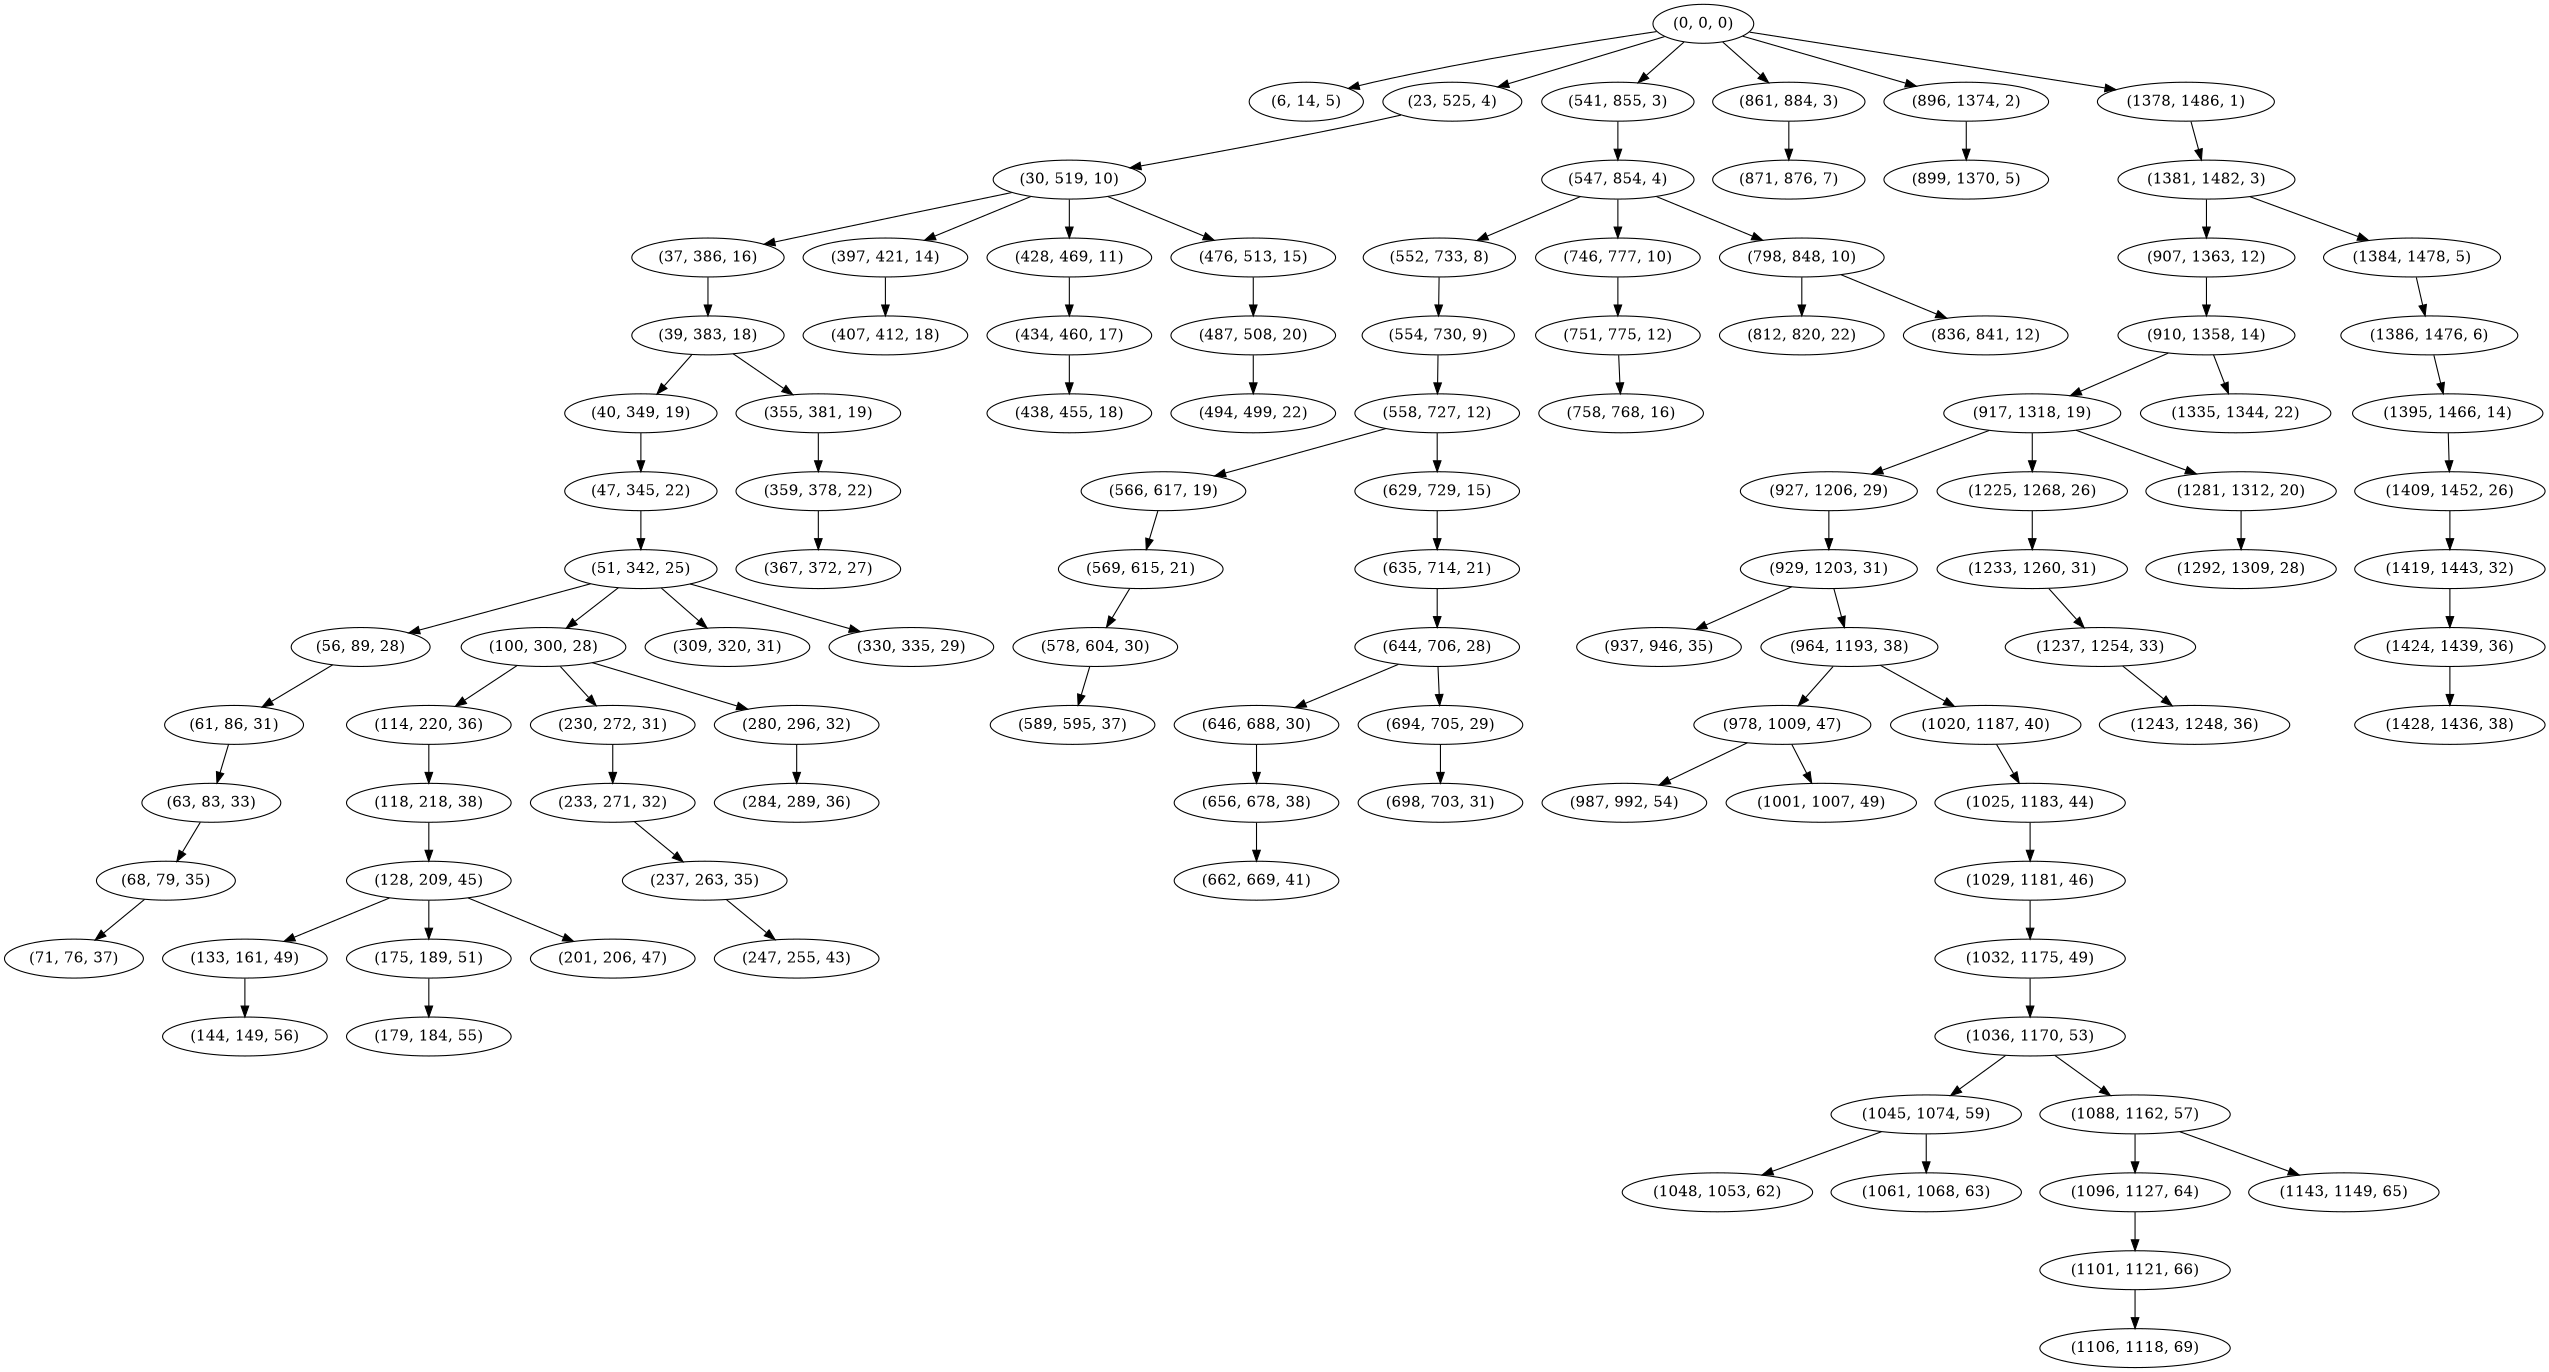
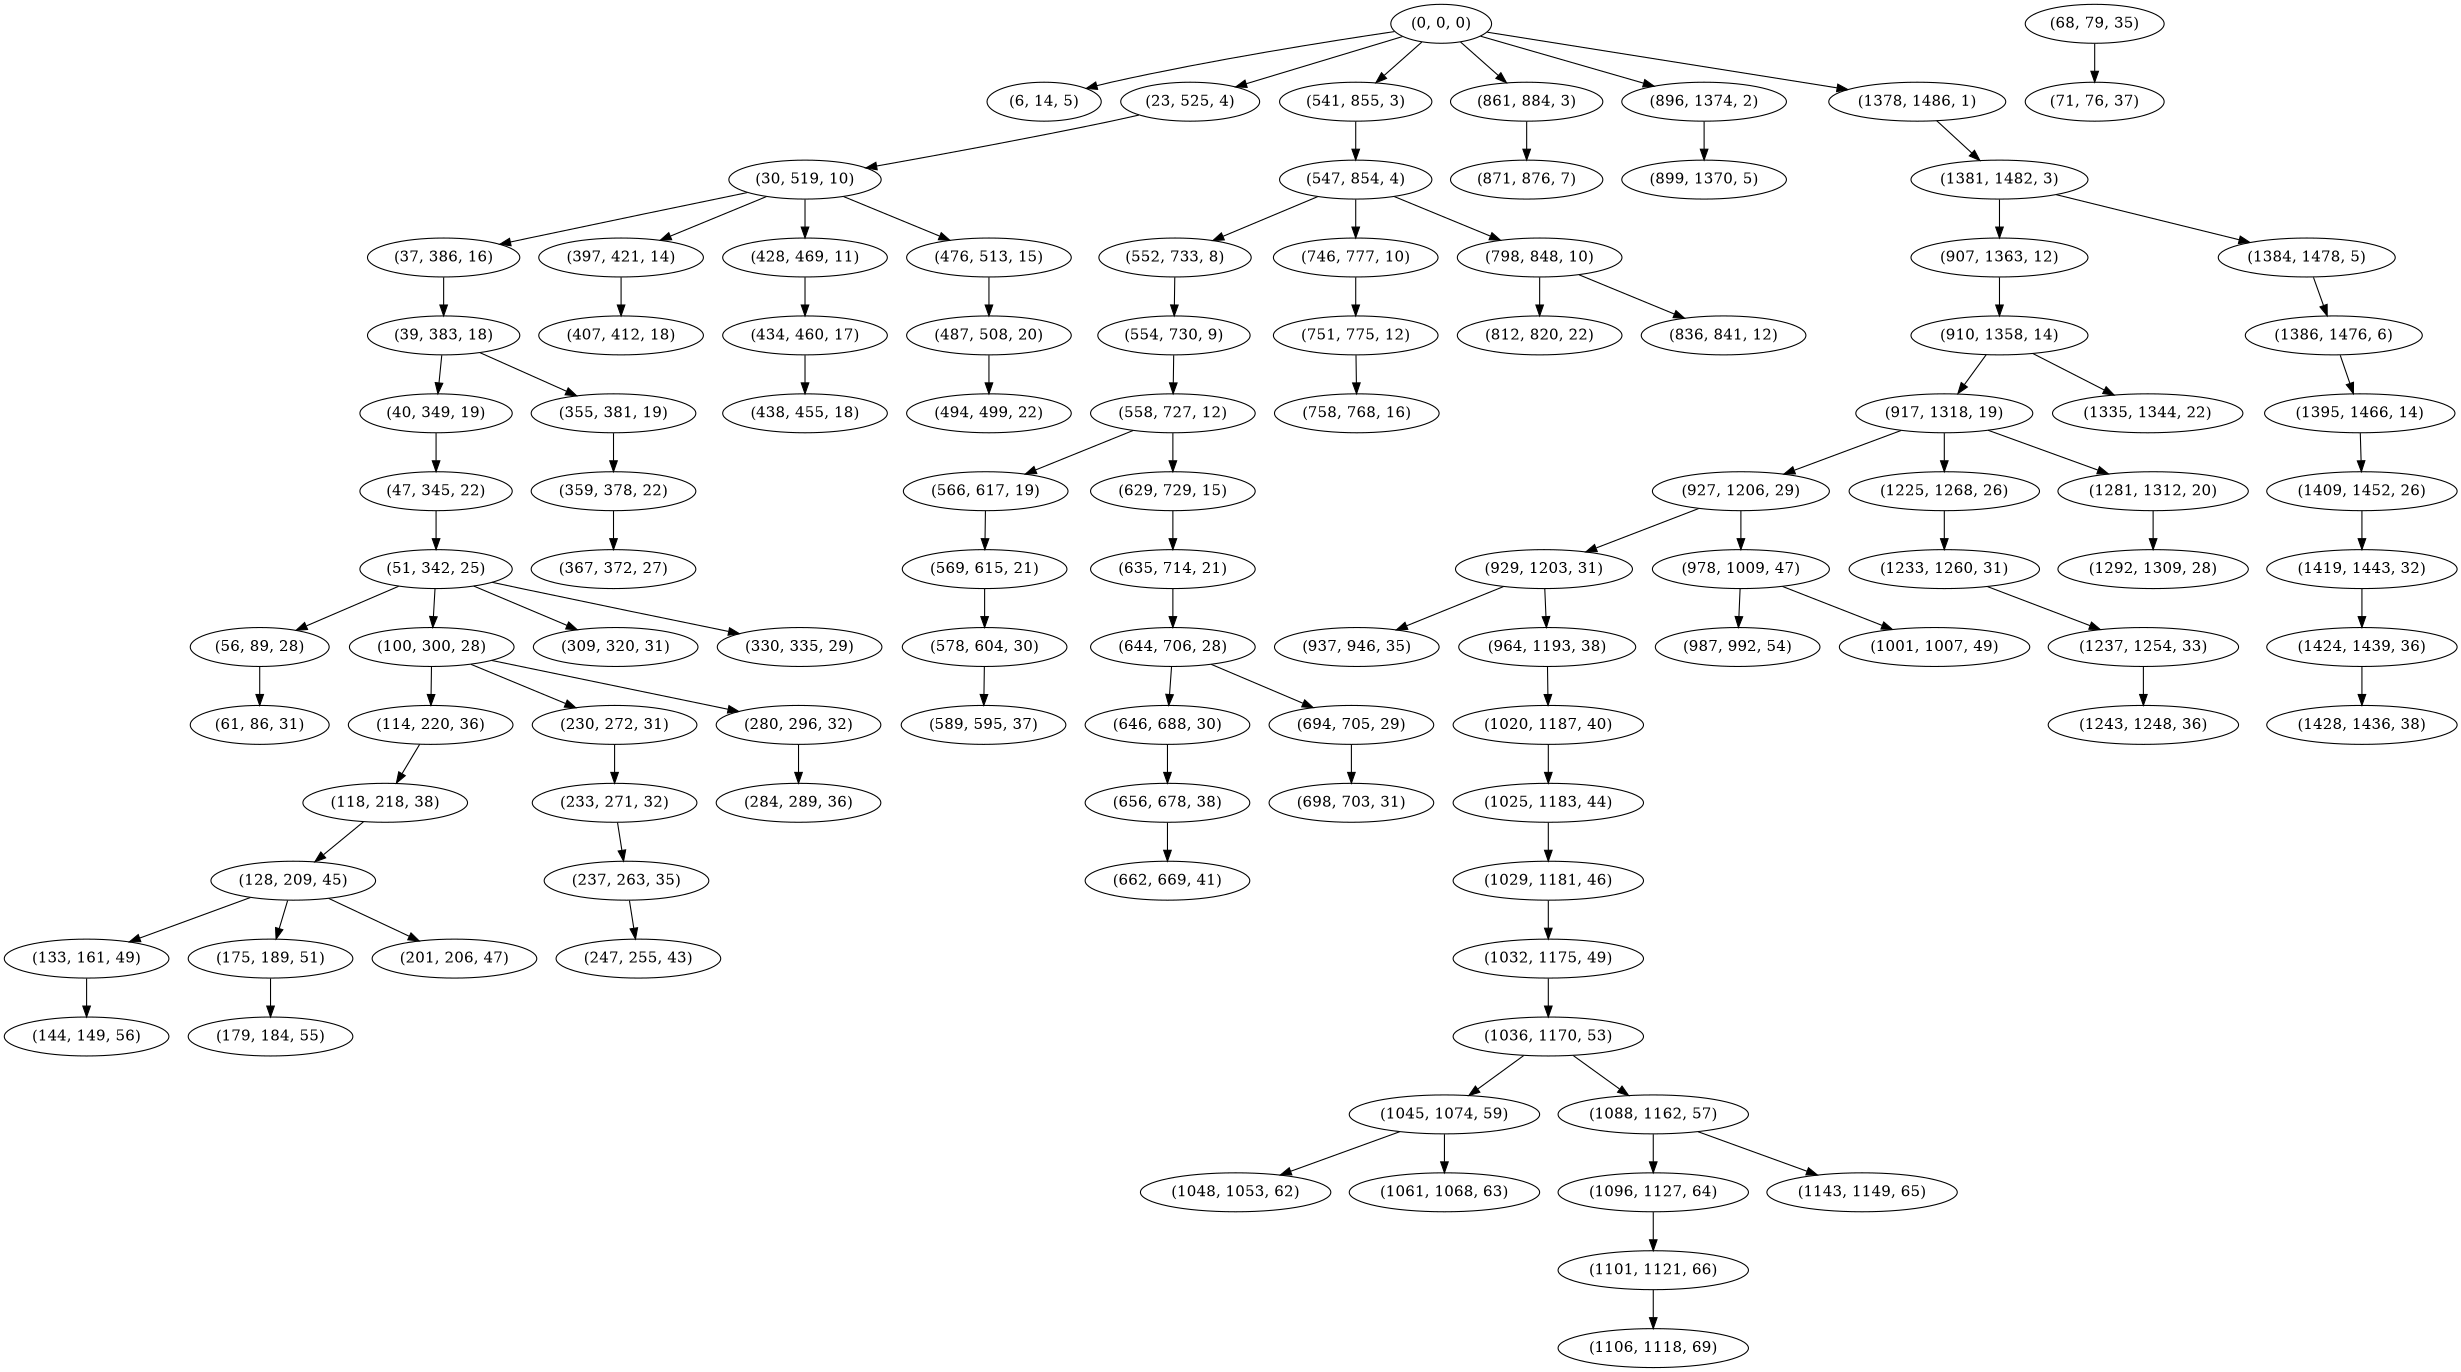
edge "(964, 1193, 38)" -> "(978, 1009, 47)": now "(927, 1206, 29)" -> "(978, 1009, 47)"
node "(63, 83, 33)": removed
